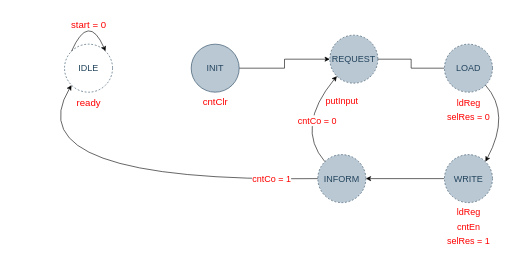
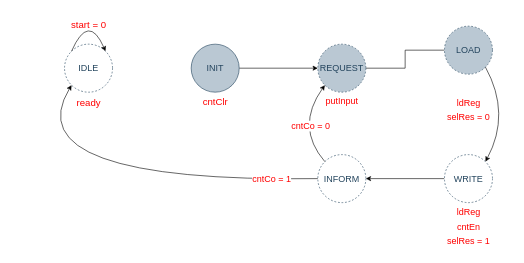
node "REQUEST": moved (354, 59) -> (342, 68)
node "LOAD": moved (468, 68) -> (468, 50)
node "INFORM": fillcolor #bac8d3 -> #ffffff
node "WRITE": fillcolor #bac8d3 -> #ffffff
